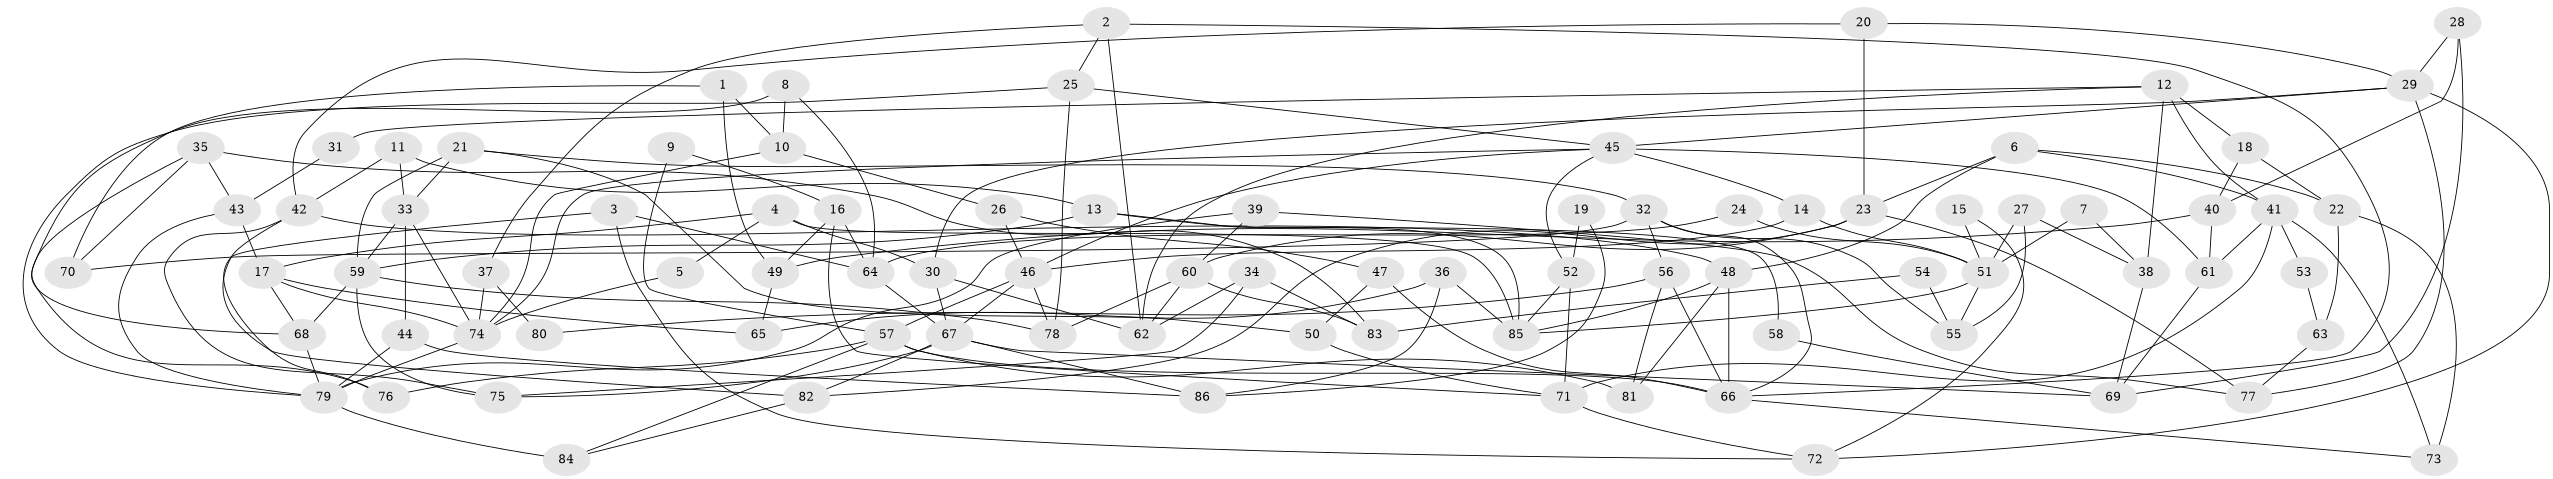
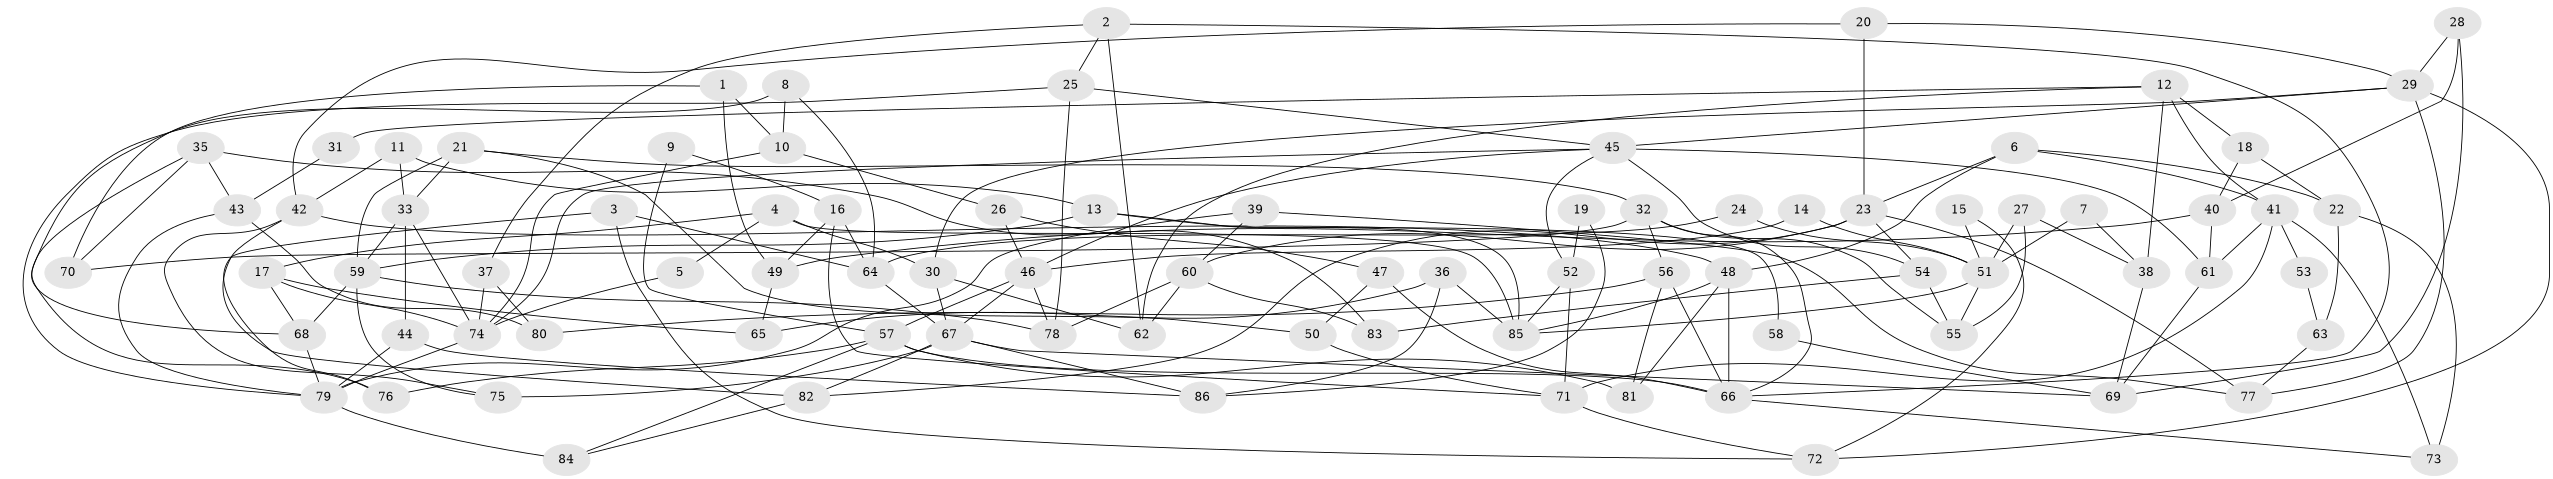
edge "45" -- "14": now "45" -- "54"
edge "43" -- "17": now "43" -- "80"
edge "23" -- "54": added
node "34": removed
